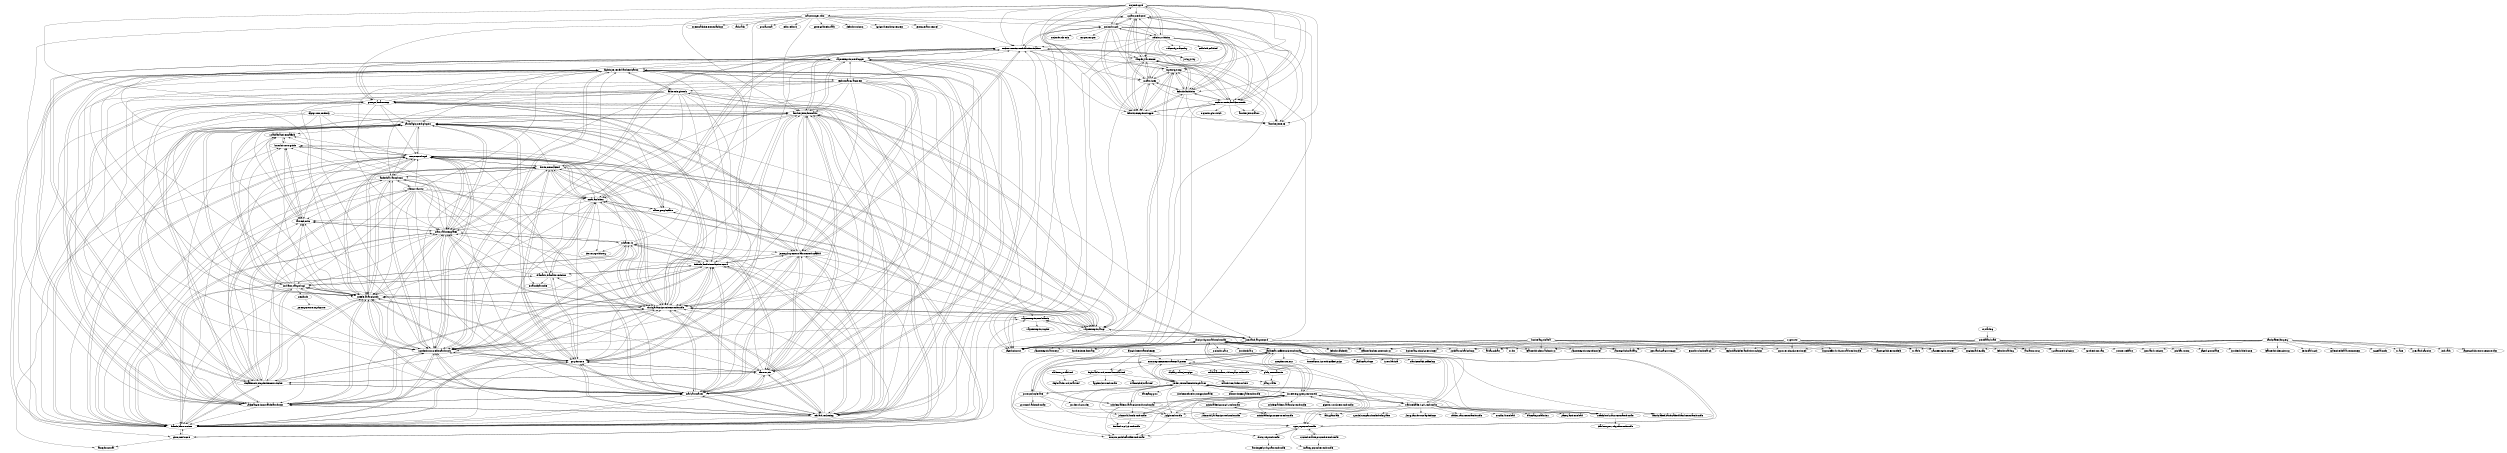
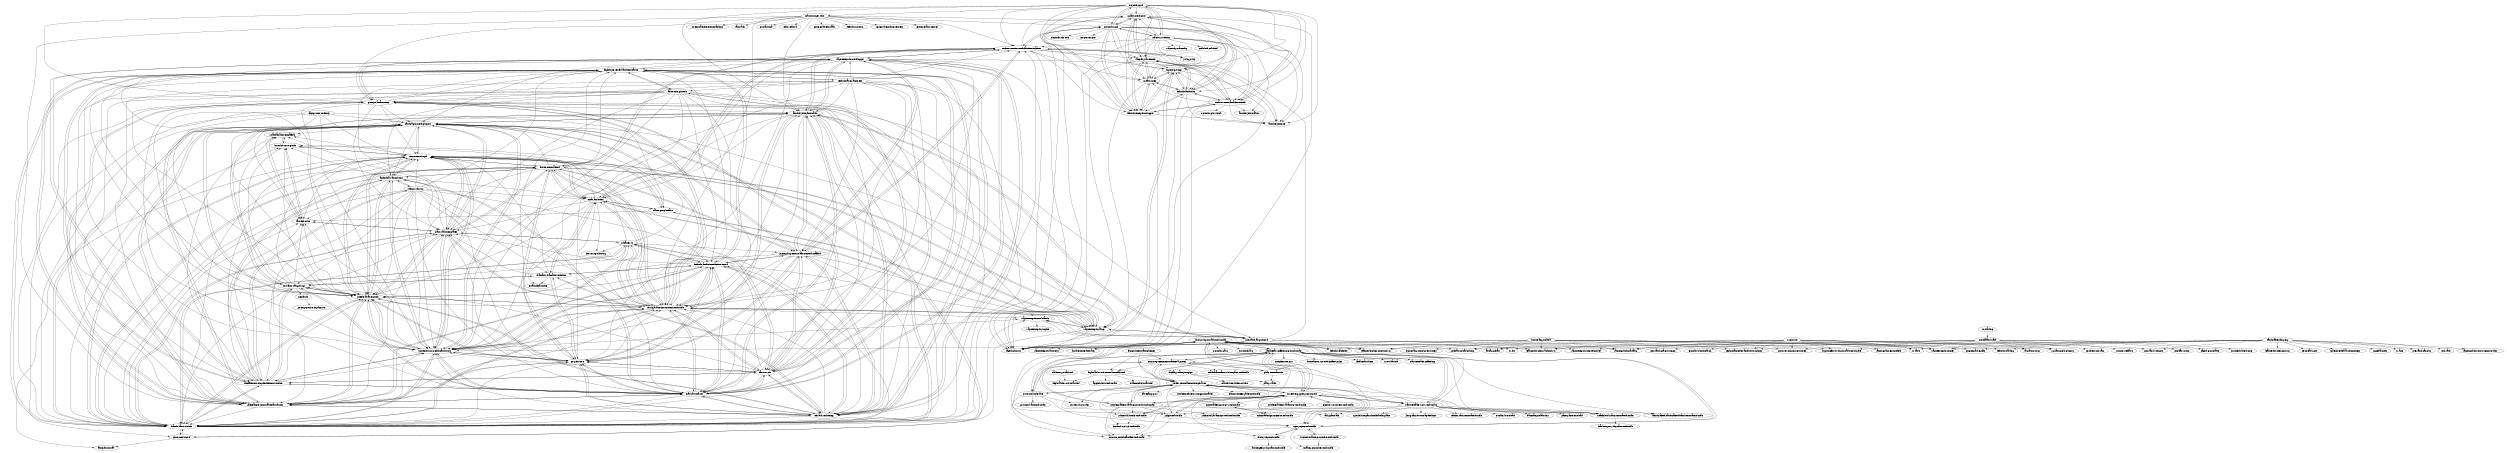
edge "fightinjoe/restful-authentication" -> "psq/dm-core": removed
edge "cdcarter/io" -> "dausech/misc": removed
